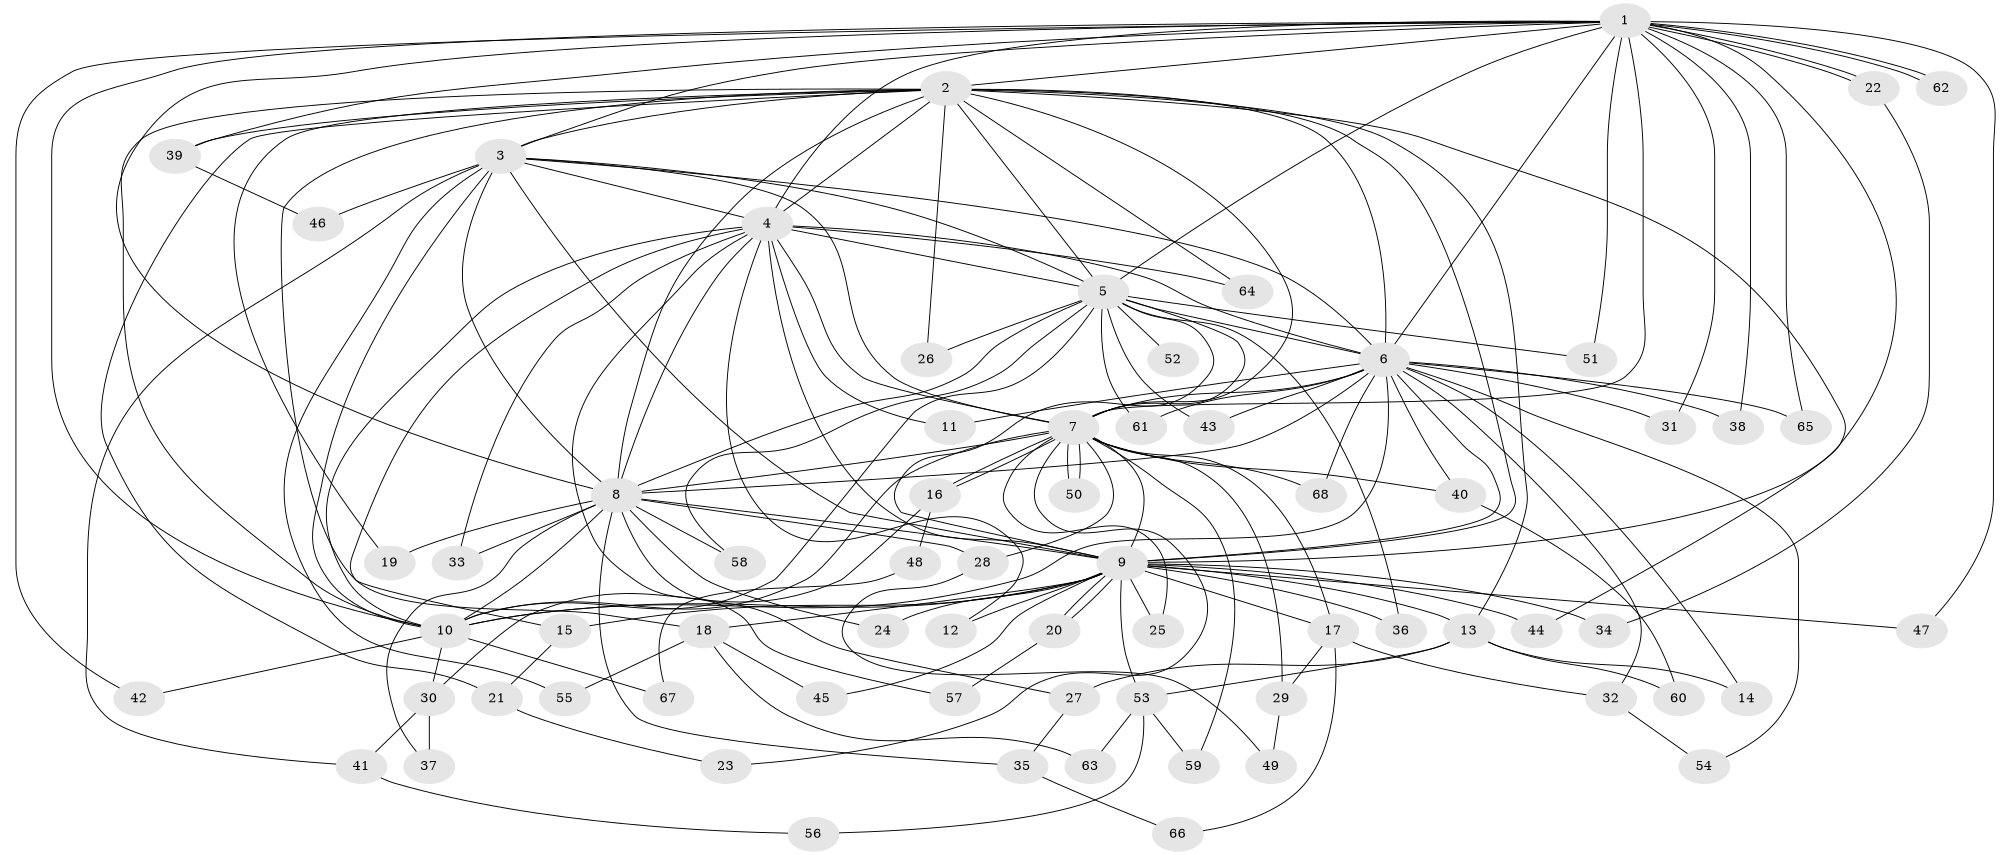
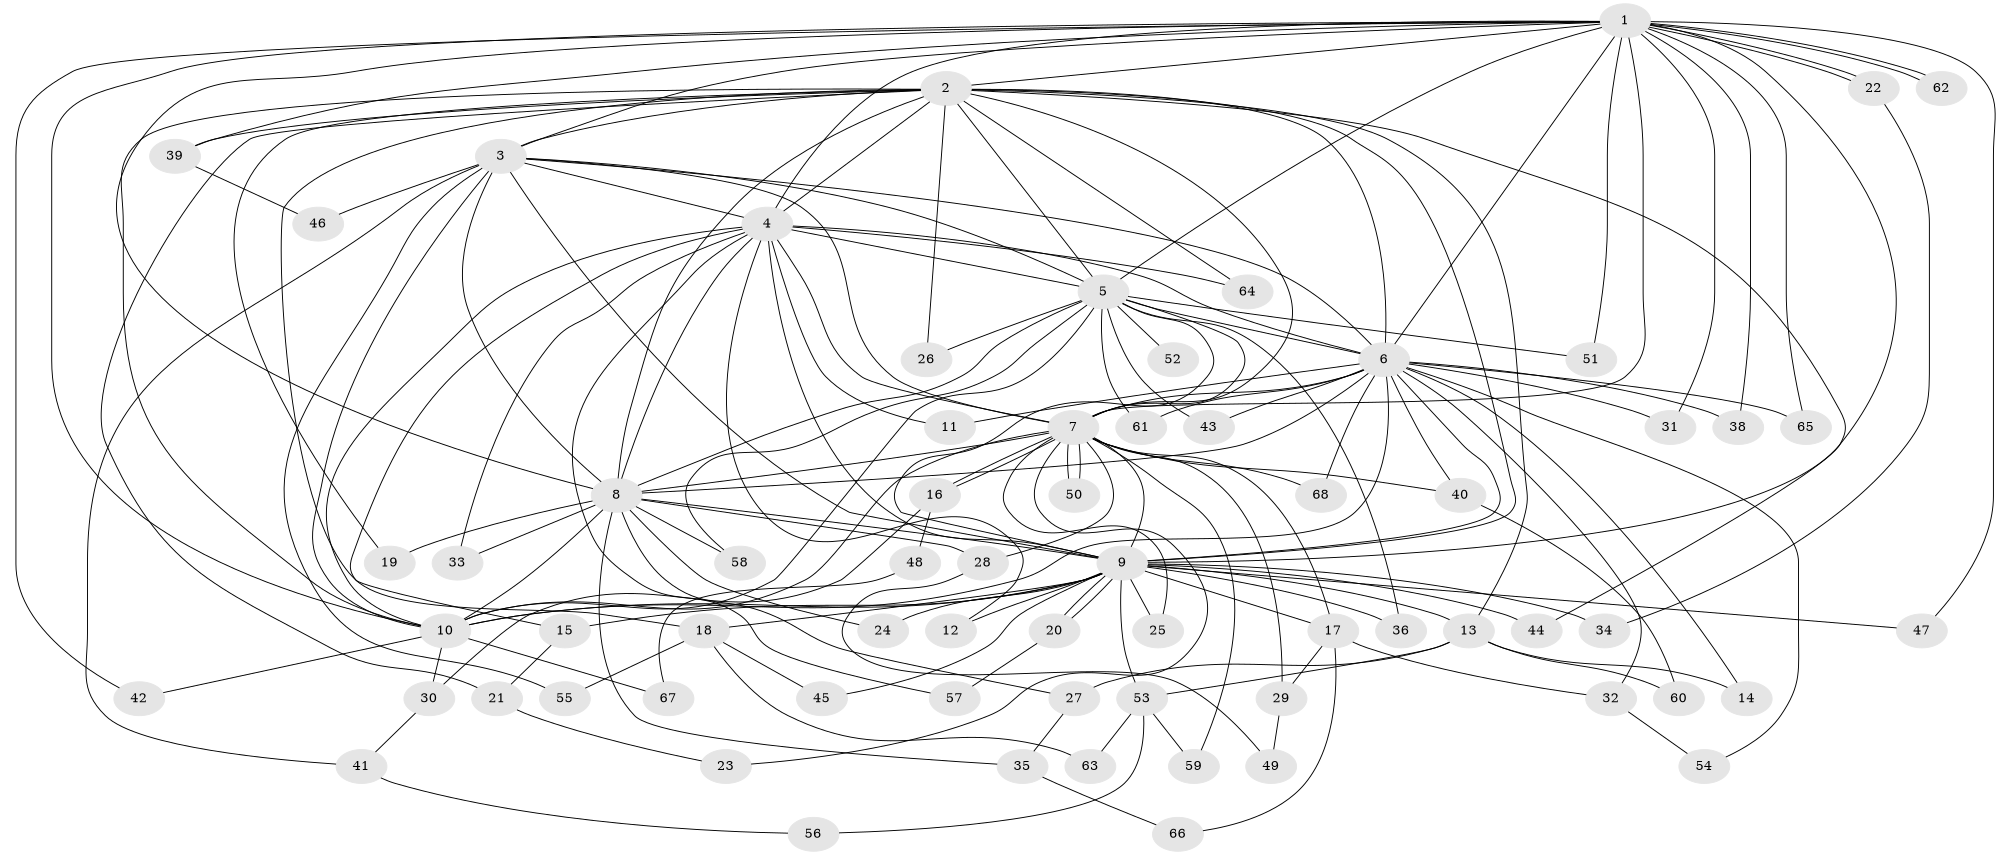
node "37": removed
